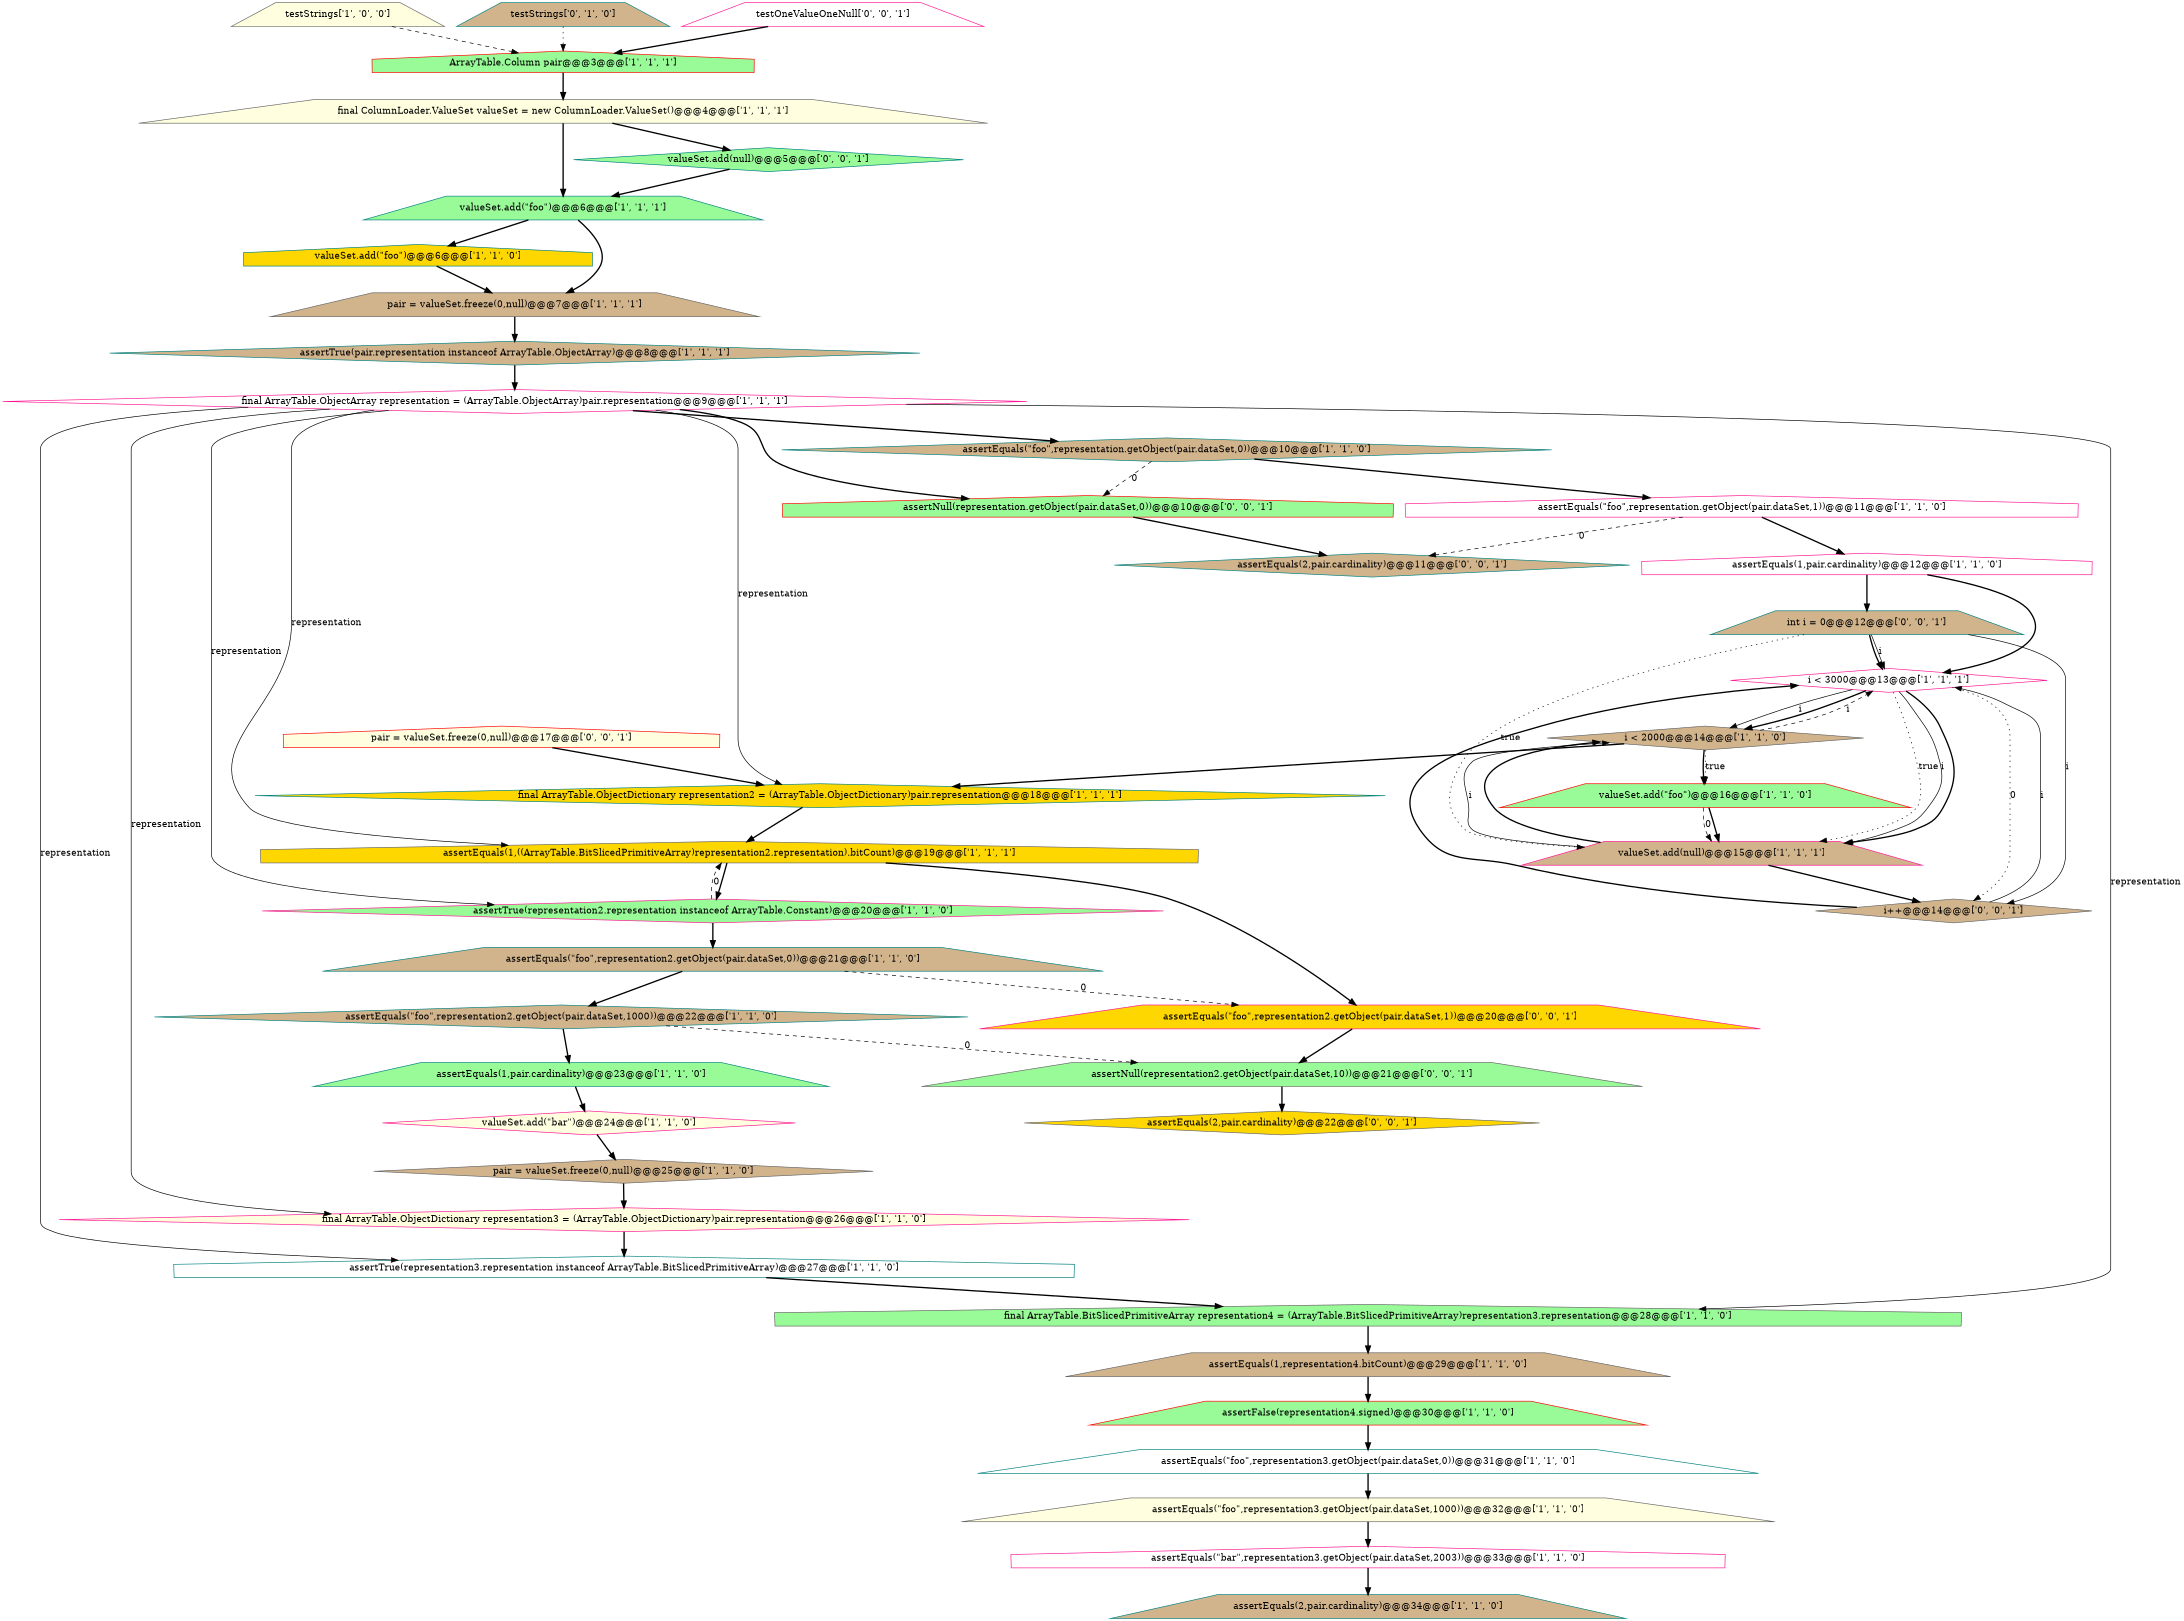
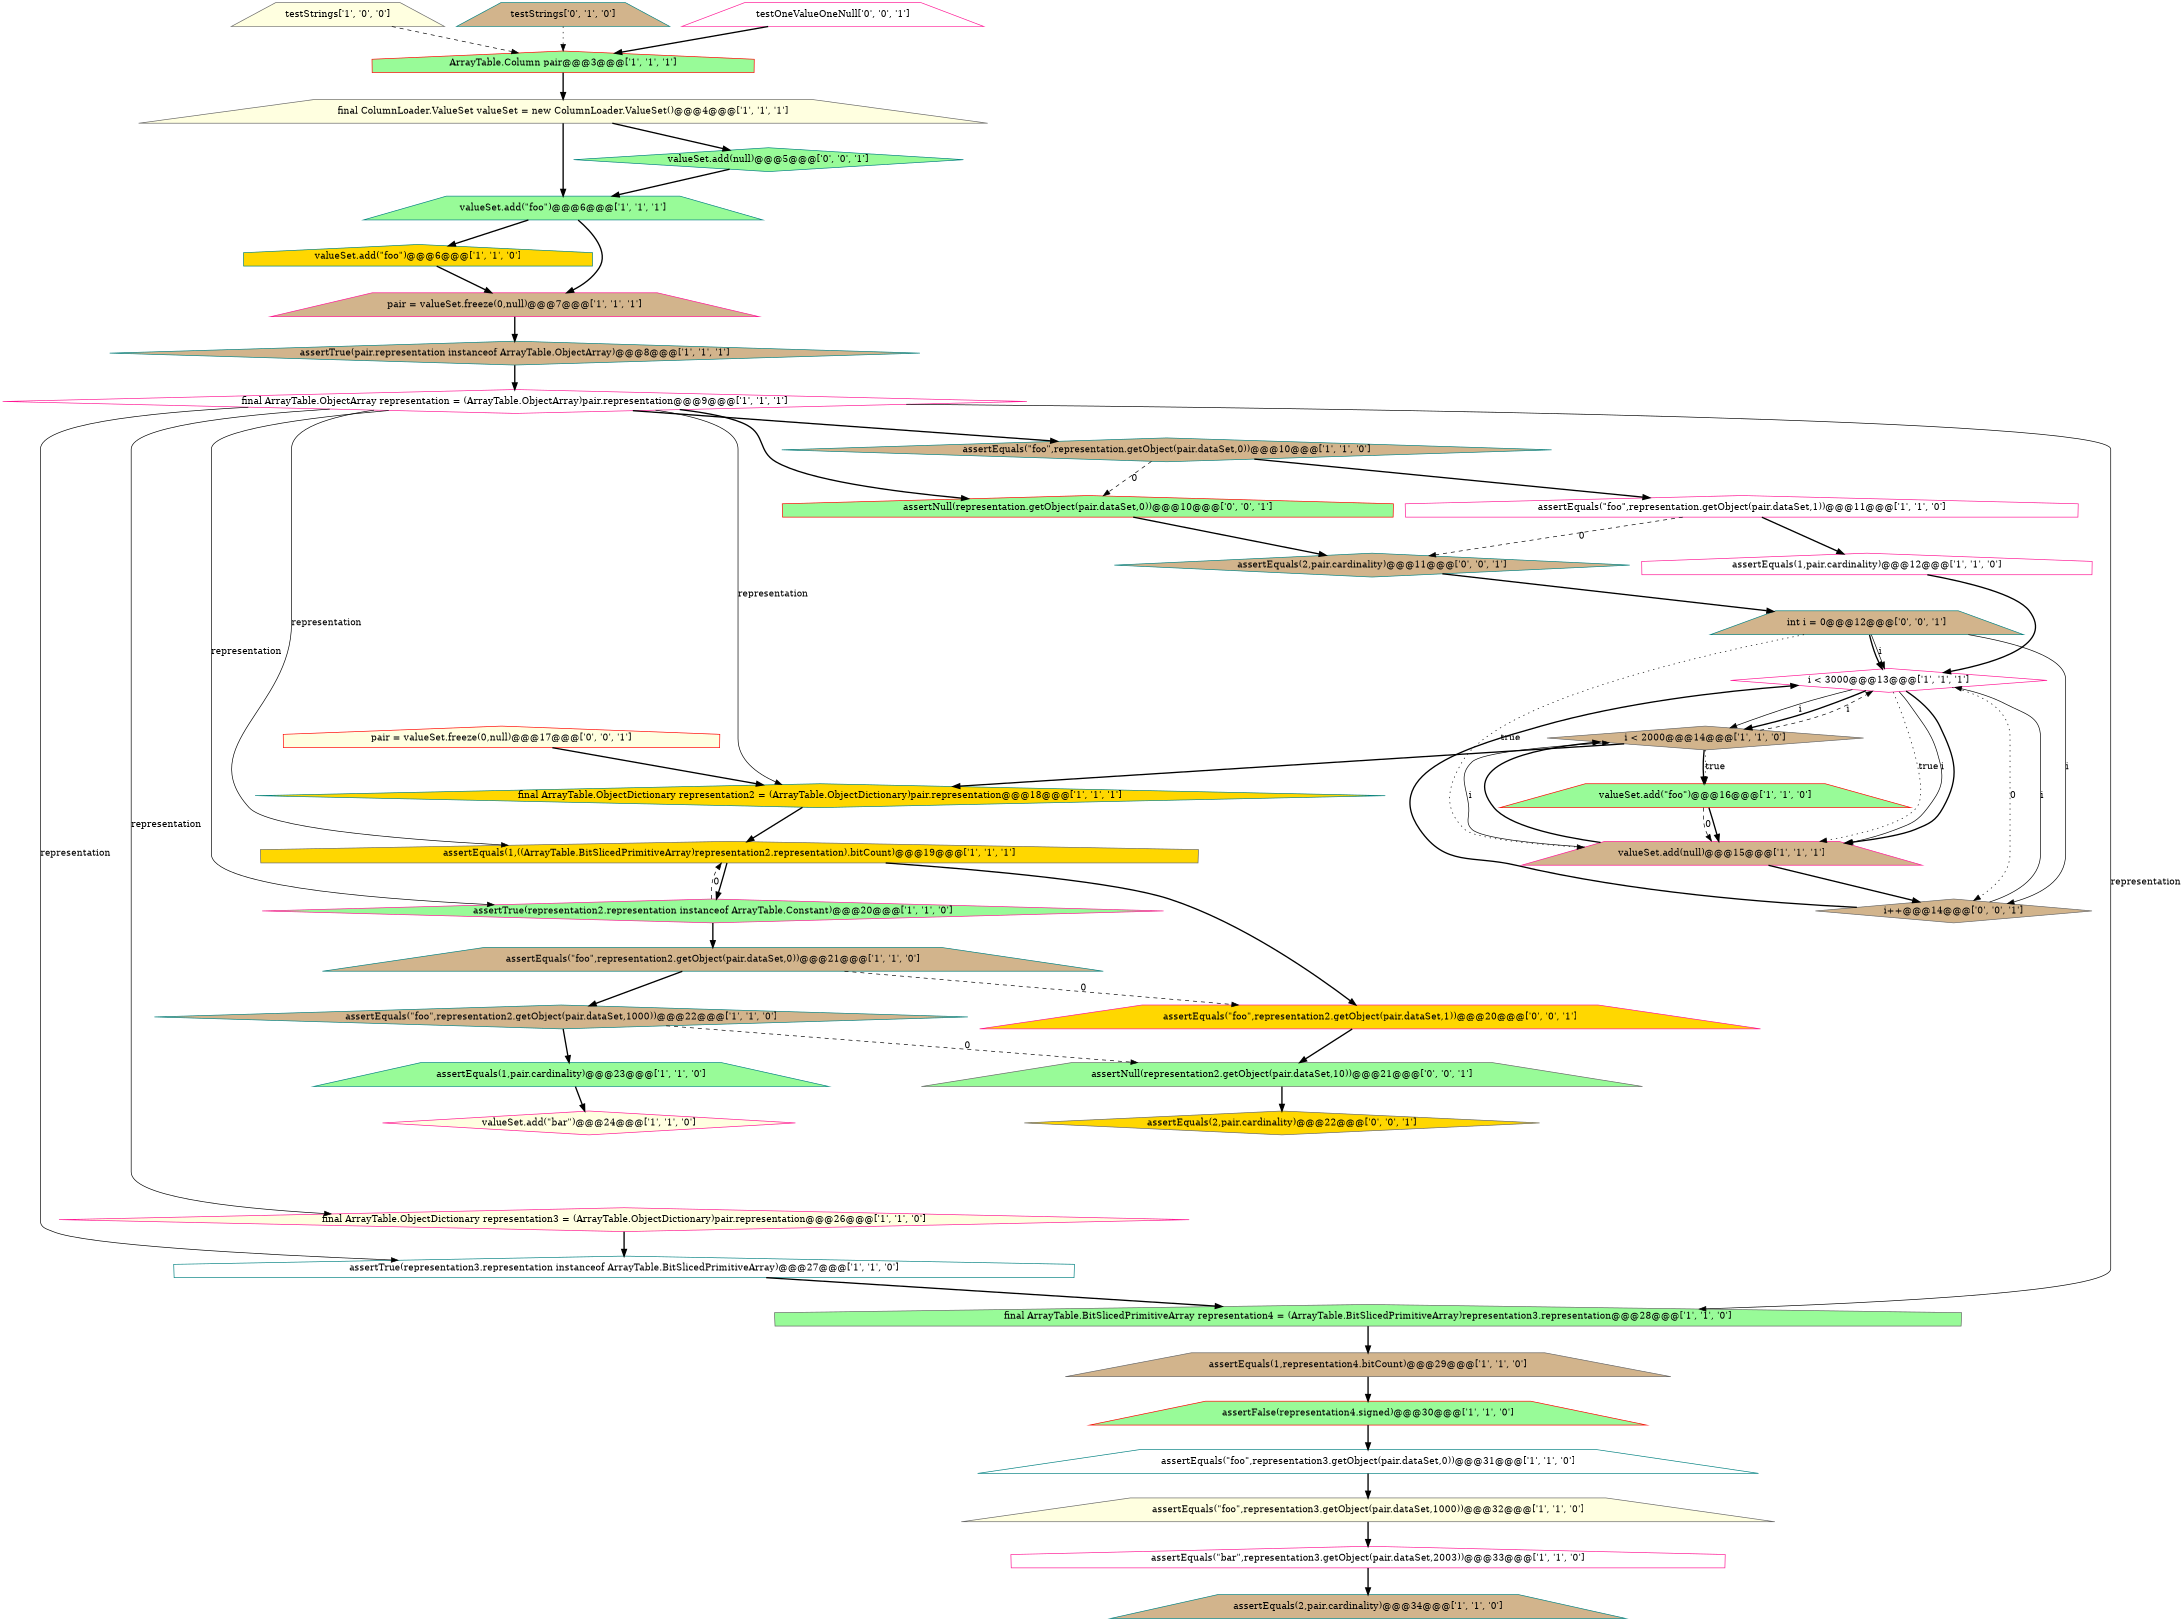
node "pair = valueSet.freeze(0,null)@@@7@@@['1', '1', '1']": color gray40 -> deeppink
edge "assertEquals(1,pair.cardinality)@@@12@@@['1', '1', '0']" -> "int i = 0@@@12@@@['0', '0', '1']": now "assertEquals(2,pair.cardinality)@@@11@@@['0', '0', '1']" -> "int i = 0@@@12@@@['0', '0', '1']"
node "pair = valueSet.freeze(0,null)@@@25@@@['1', '1', '0']": removed
